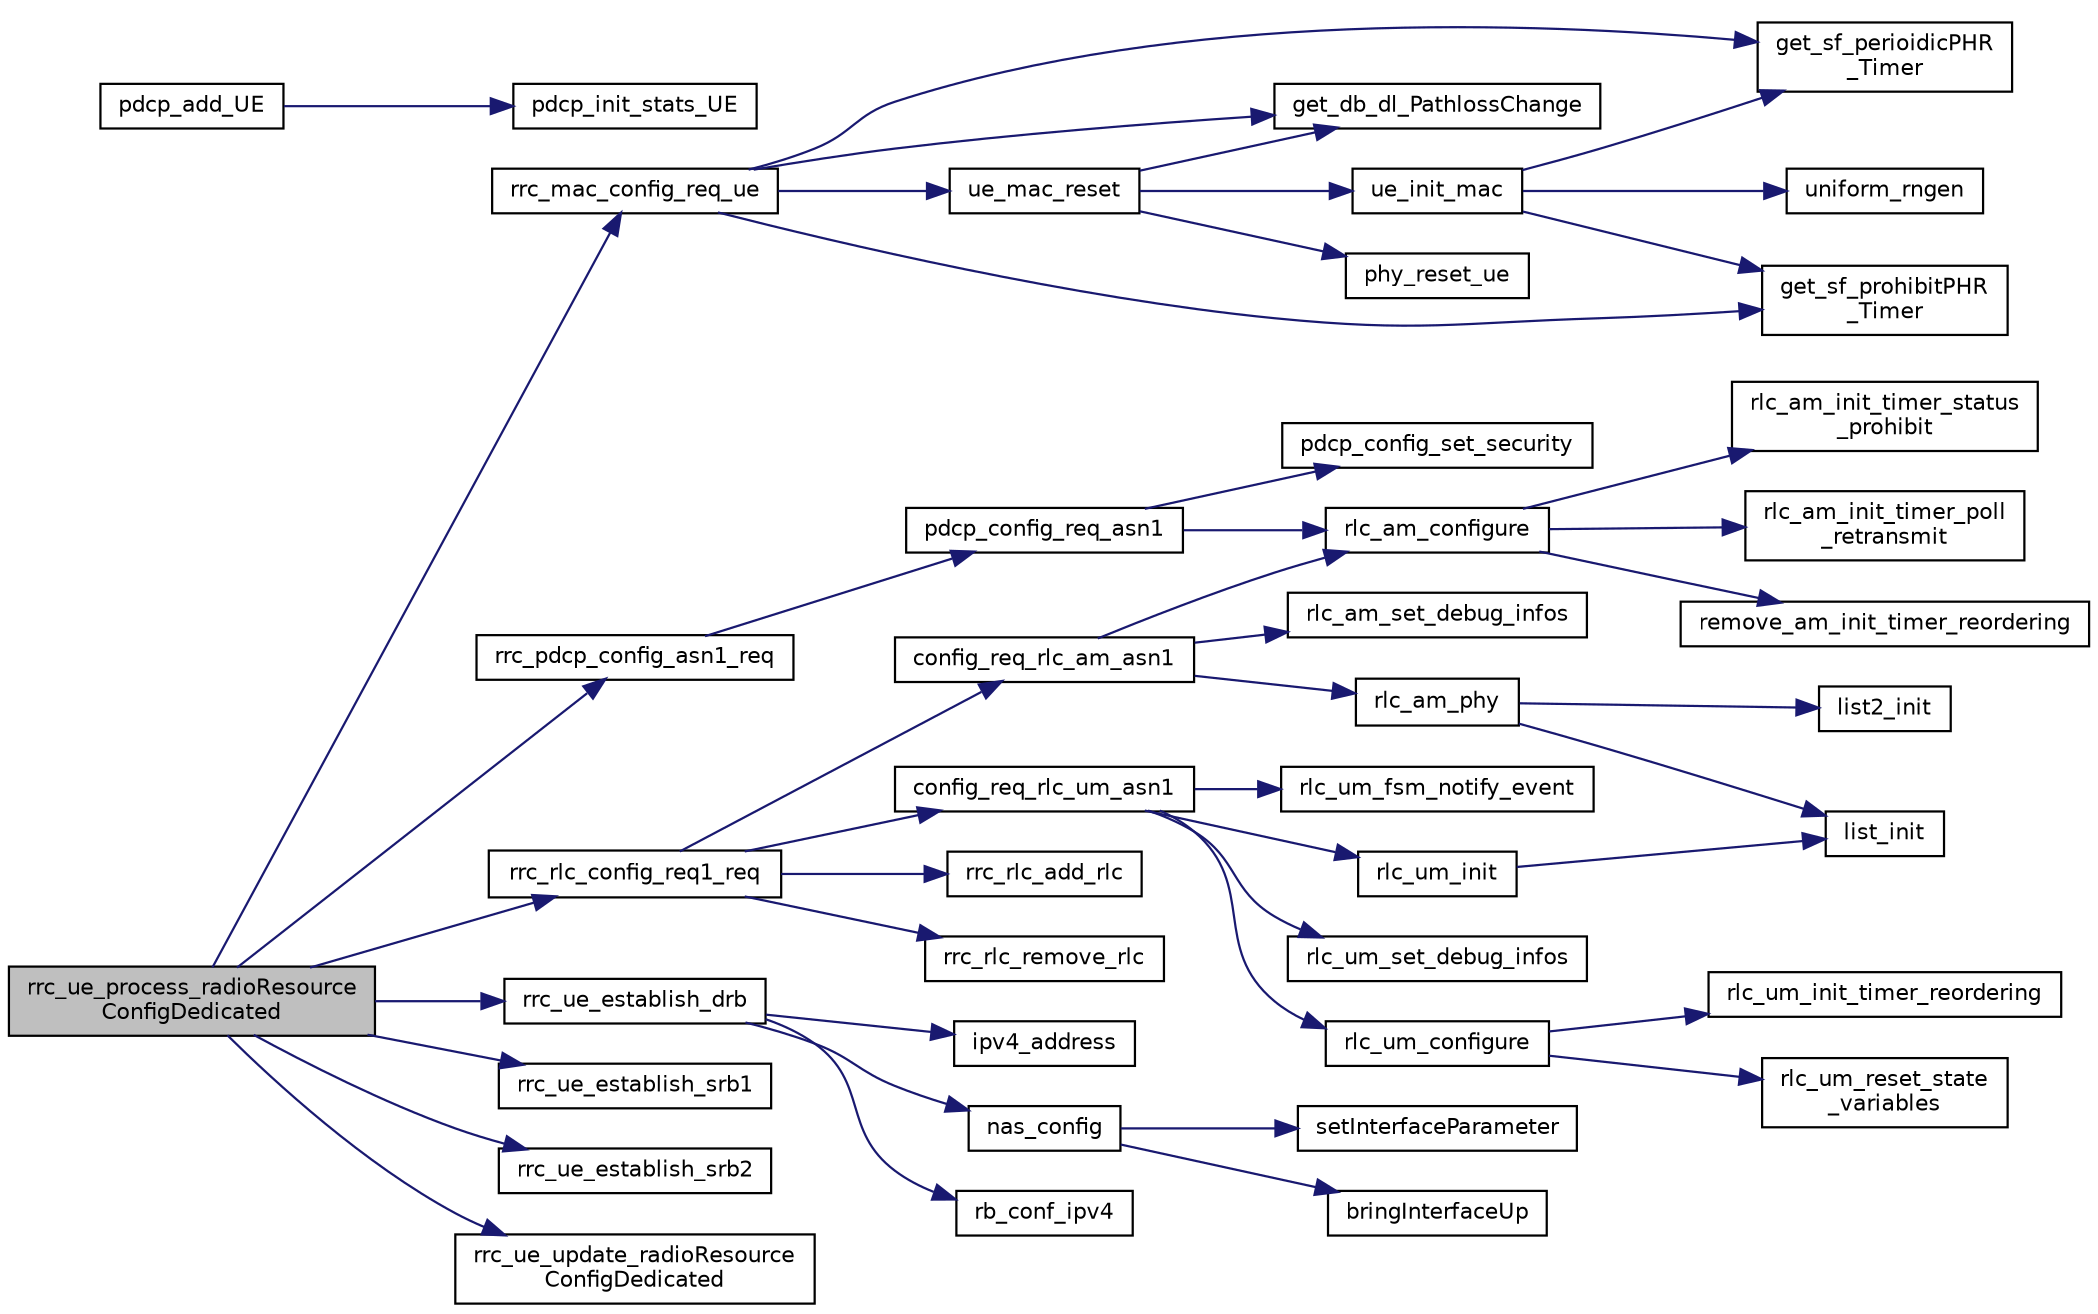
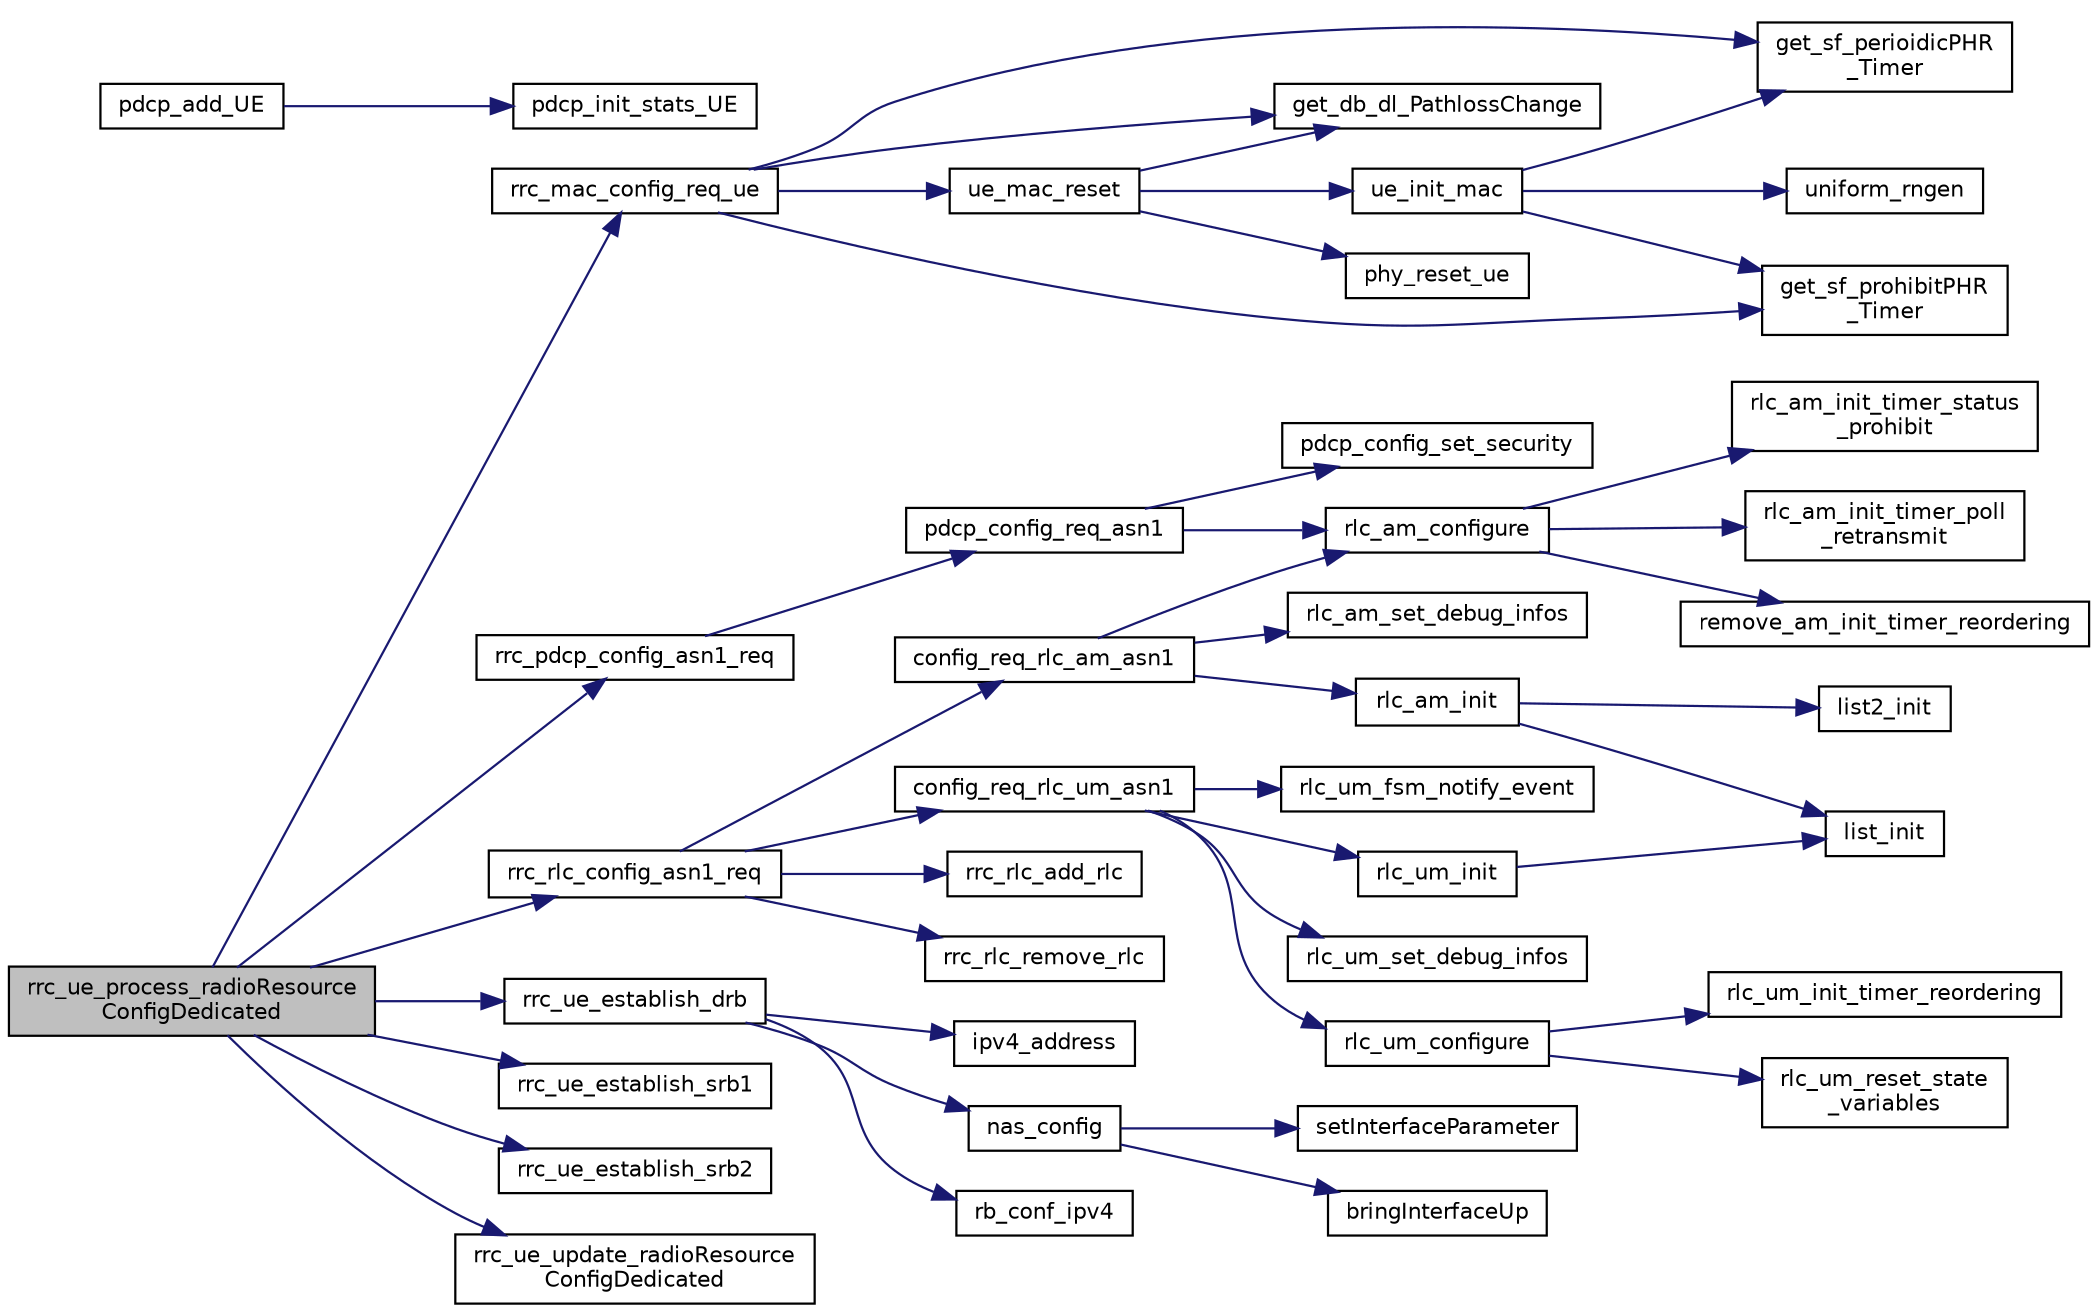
node "rlc_am_phy": label "rlc_am_phy" -> "rlc_am_init"
node "rrc_rlc_config_req1_req": label "rrc_rlc_config_req1_req" -> "rrc_rlc_config_asn1_req"
